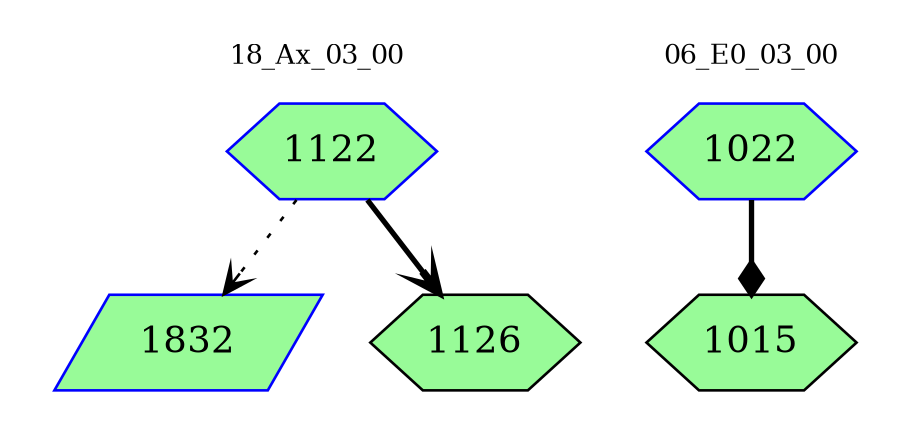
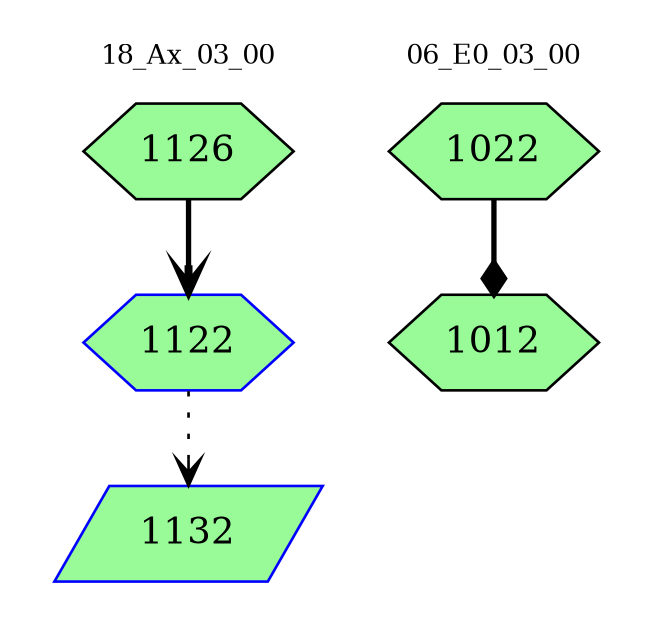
node "1022": color blue -> black
edge "1122" -> "1126": reversed
node "1832": label "1832" -> "1132"
node "1015": label "1015" -> "1012"
